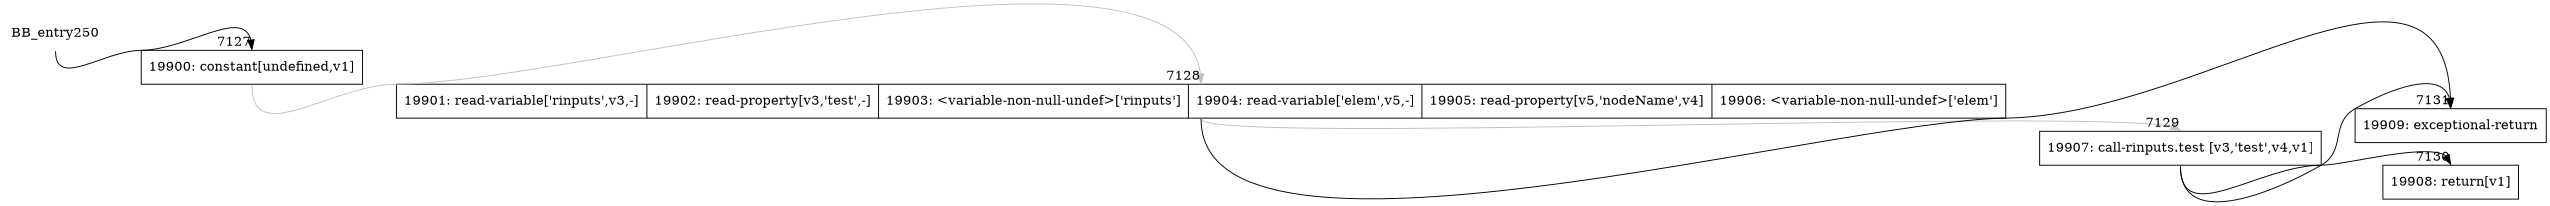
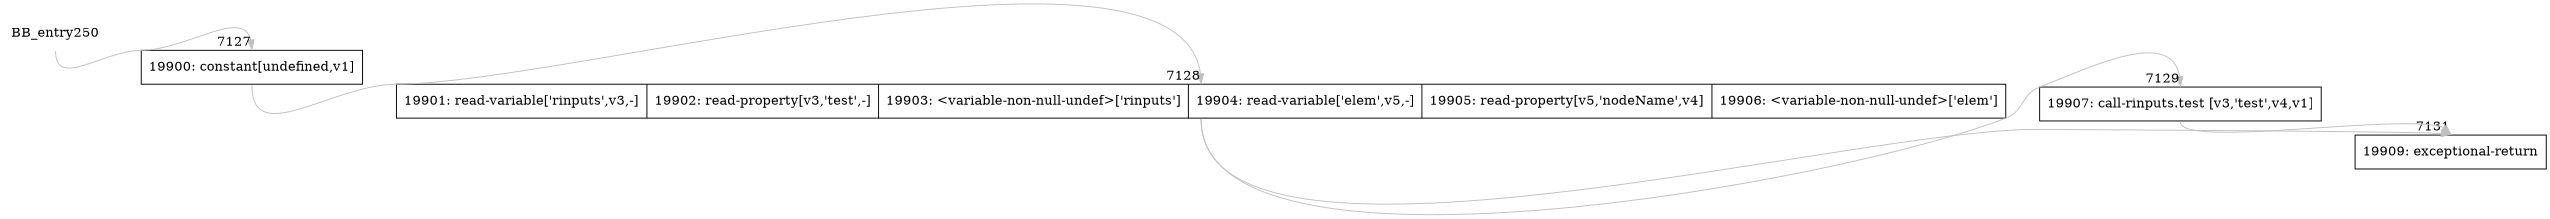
edge "BB_entry250" -> "19900: constant[undefined,v1]": color black -> gray
edge "19901: read-variable['rinputs',v3,-]" -> "19909: exceptional-return": color black -> gray
edge "19907: call-rinputs.test [v3,'test',v4,v1]" -> "19909: exceptional-return": color black -> gray
node "19908: return[v1]": removed
